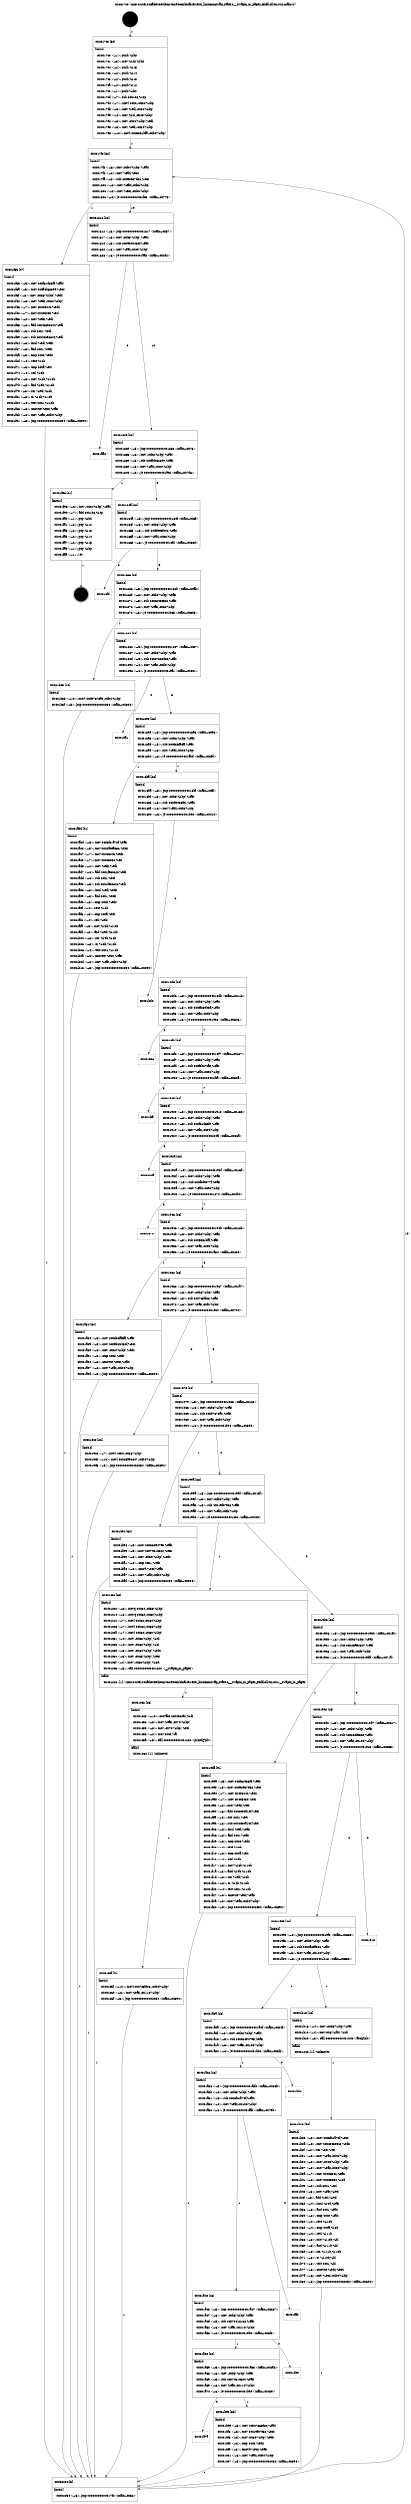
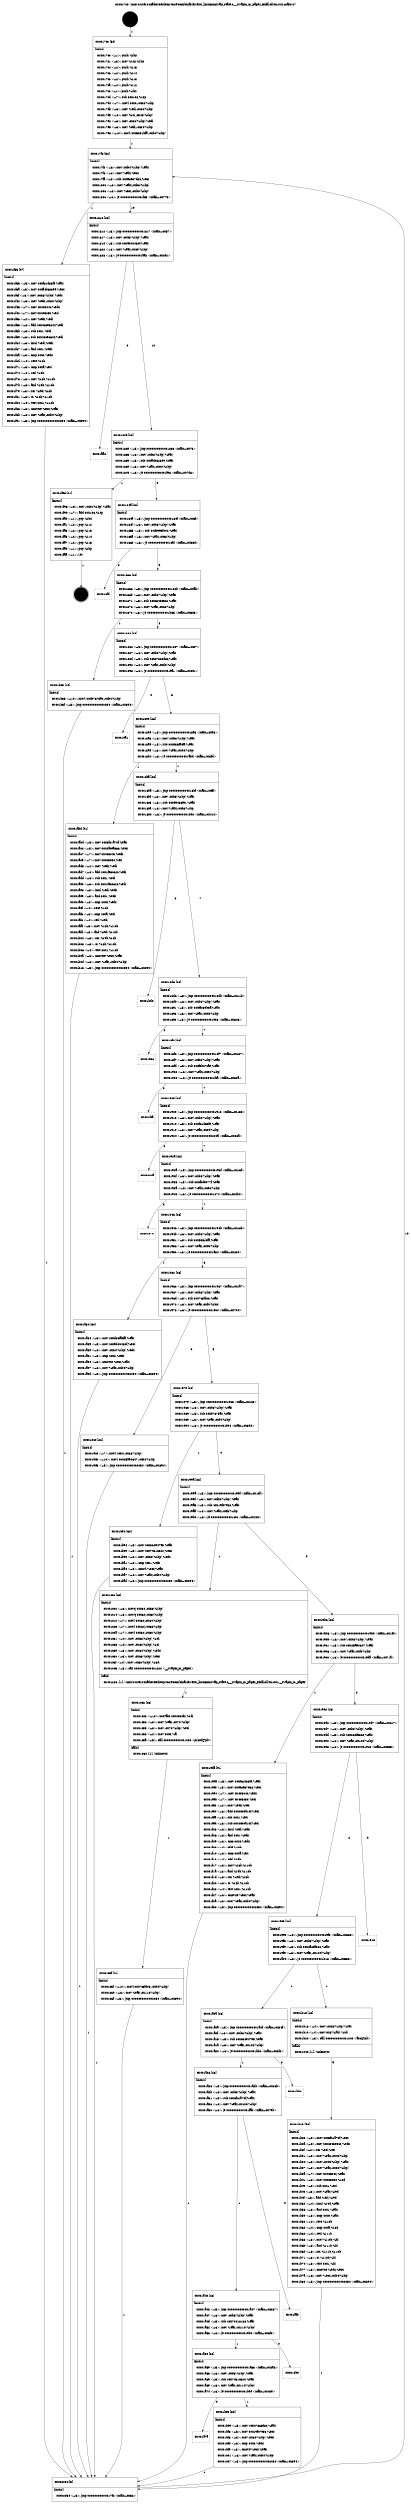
edge "0x401866 [28]" -> "0x401882 [28]": added, label "8"
edge "0x4018ba [28]" -> "0x4018d6 [28]": added, label "7"
edge "0x401b18 [13]" -> "0x401b25 [96]": label " 1" -> " 9"
